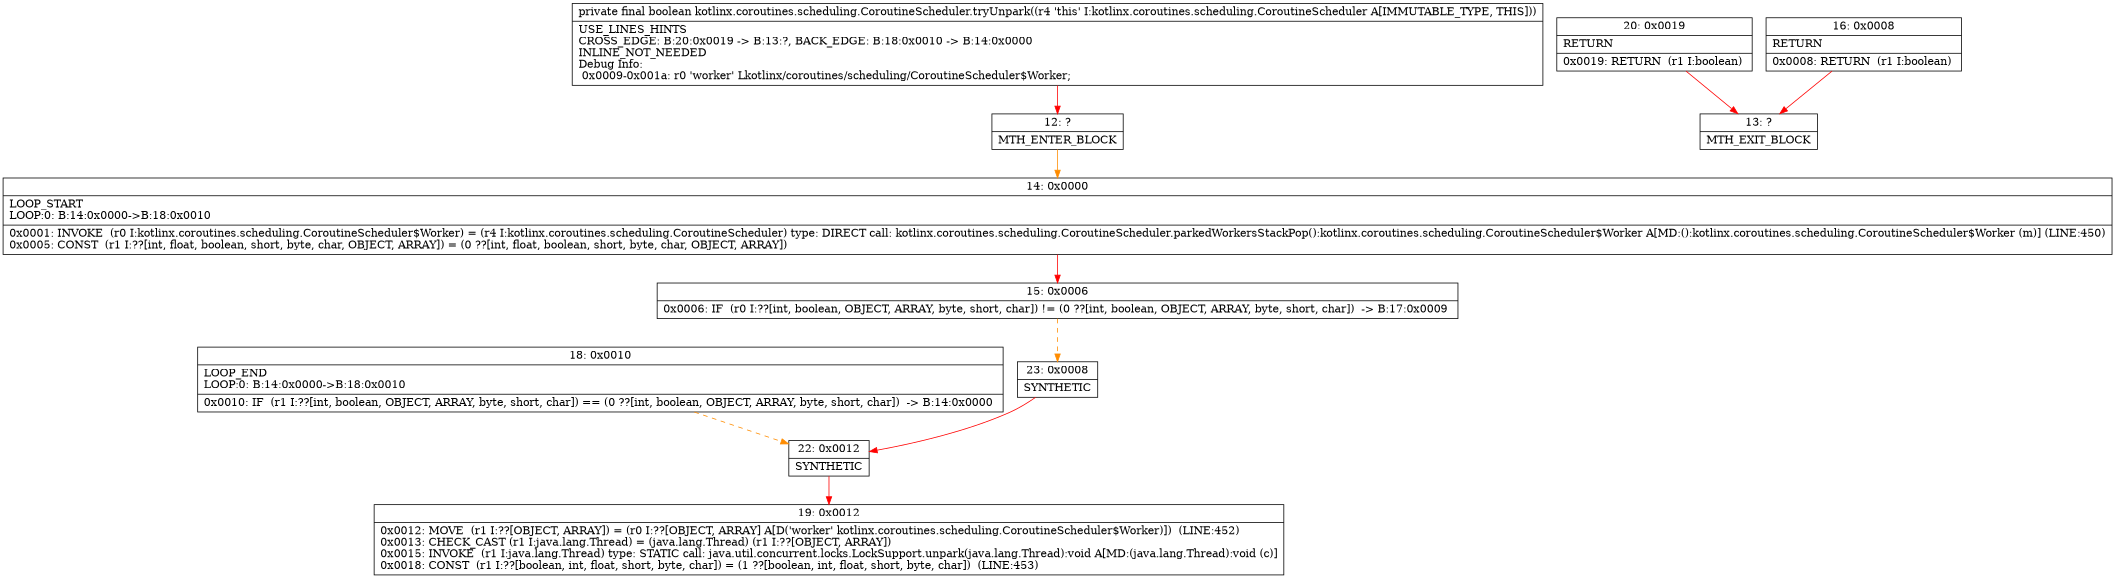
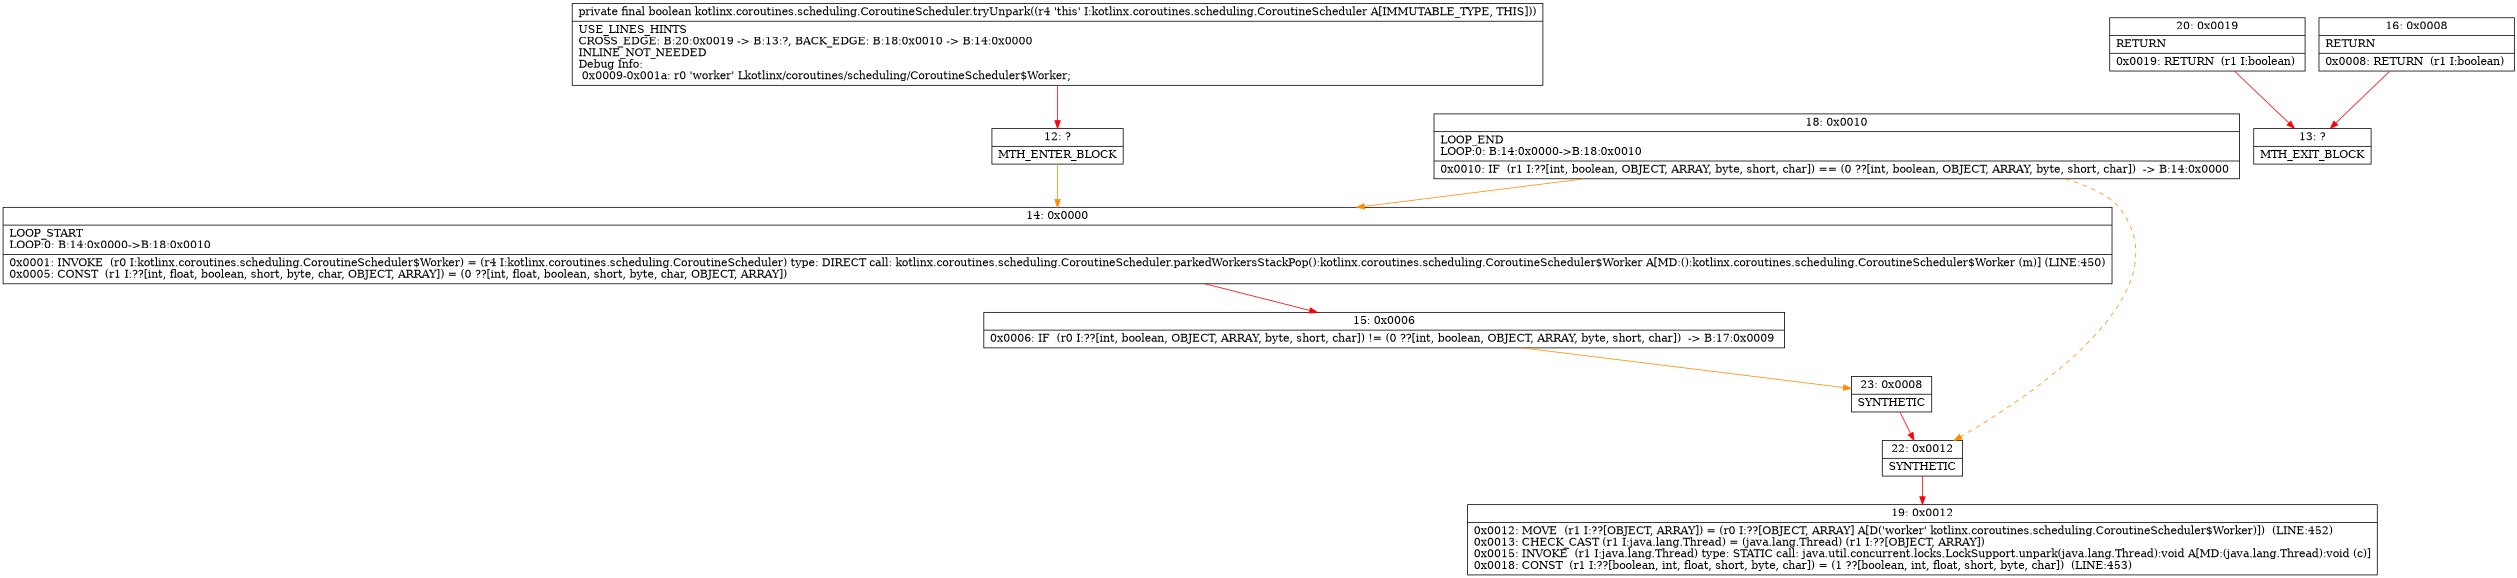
edge "18: 0x0010" -> "14: 0x0000": added
edge "15: 0x0006" -> "23: 0x0008": style dashed -> solid
